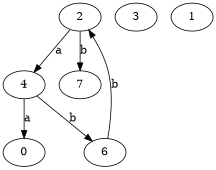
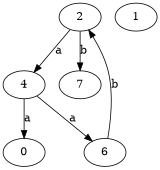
node "3": removed
edge "4" -> "6": label "b" -> "a"
